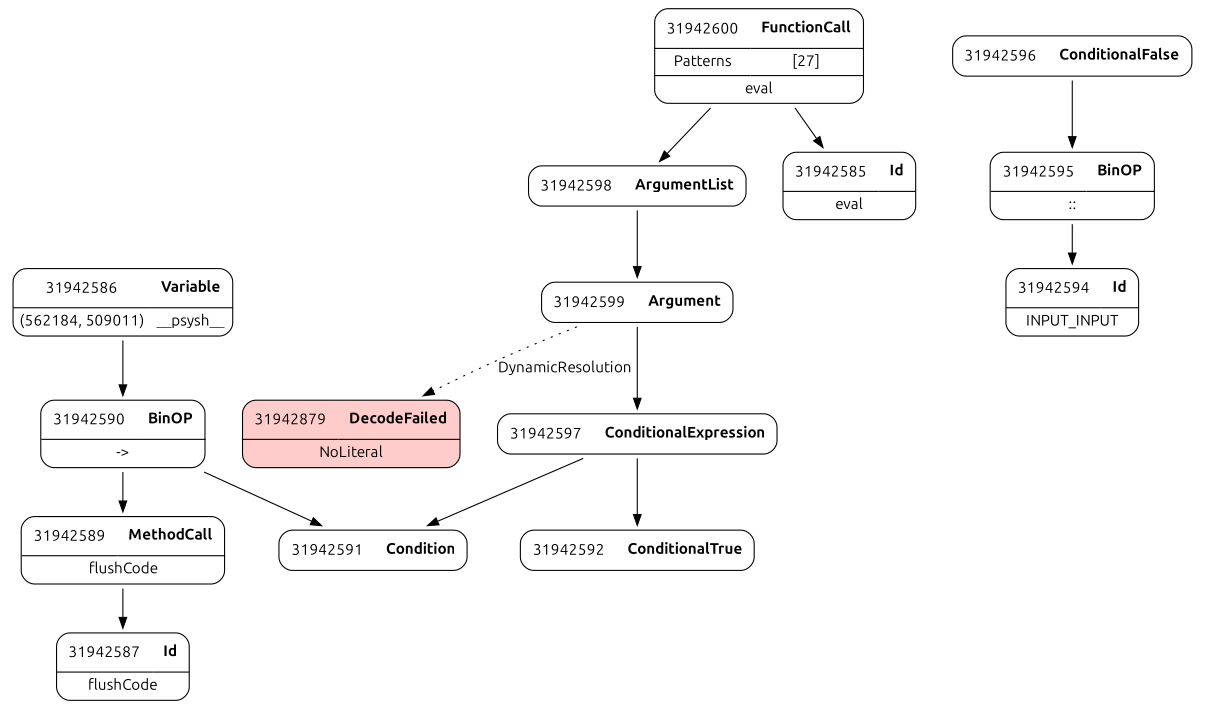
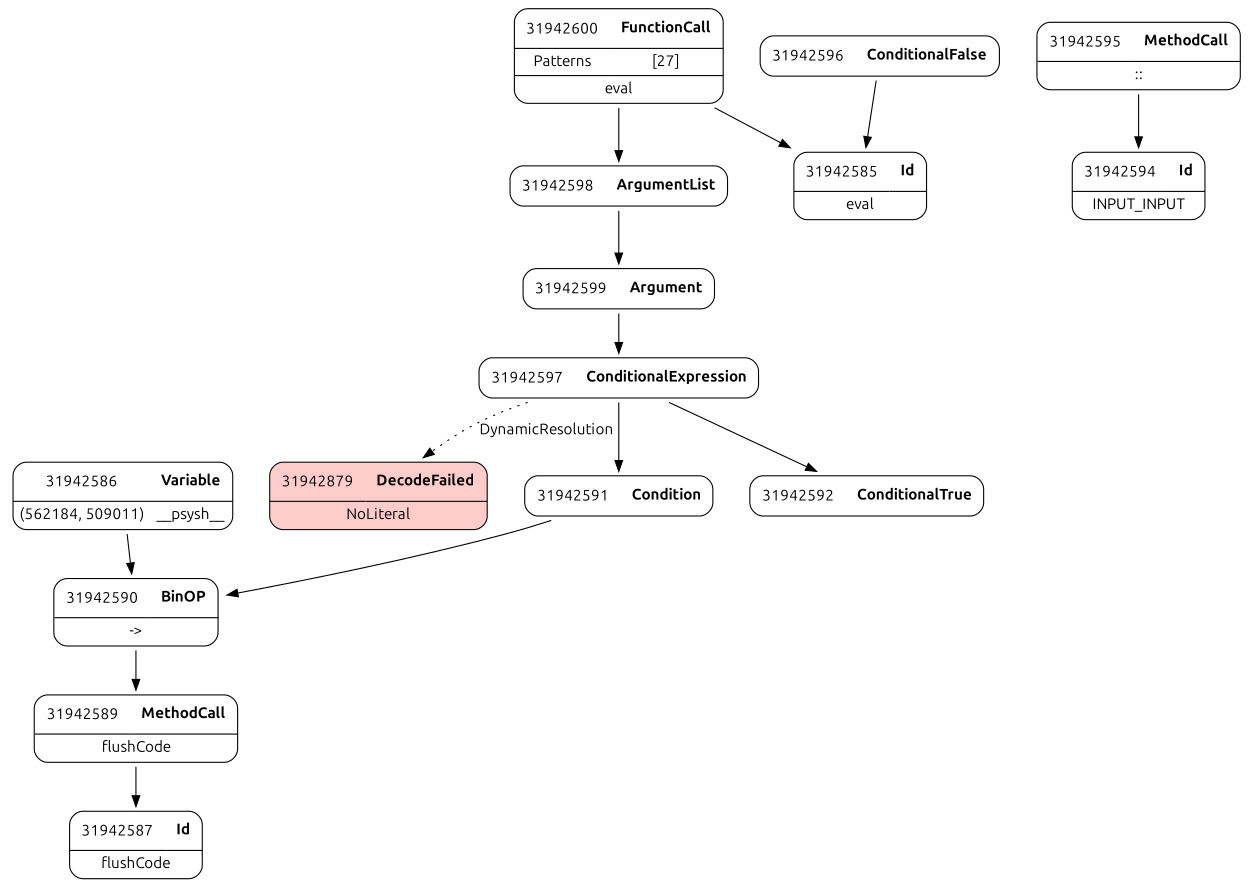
edge "31942596" -> "31942595": now "31942596" -> "31942585"
node "31942595": text "BinOP" -> "MethodCall"
edge "31942599" -> "31942879": now "31942597" -> "31942879"
edge "31942590" -> "31942591": reversed
